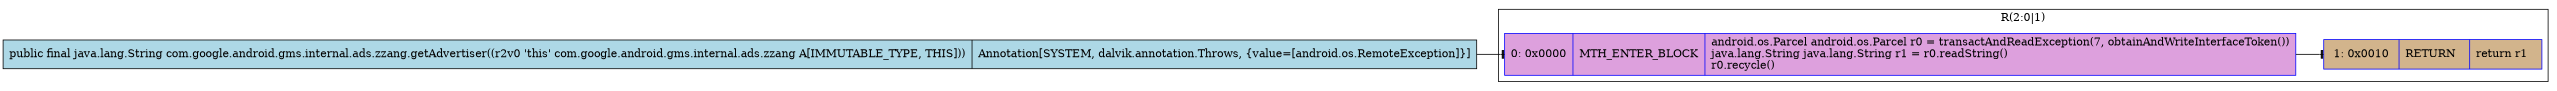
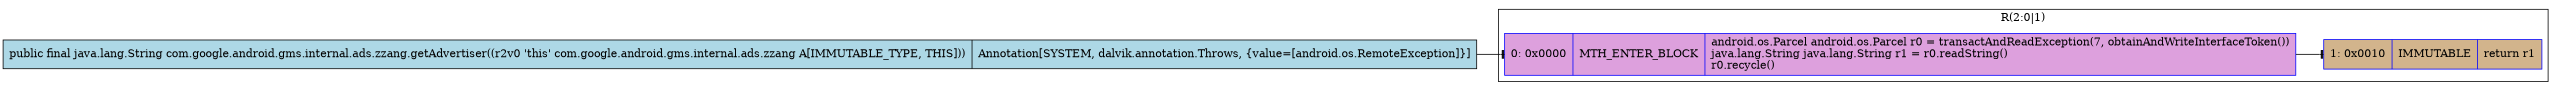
node "1: 0x0010": text "RETURN" -> "IMMUTABLE"
